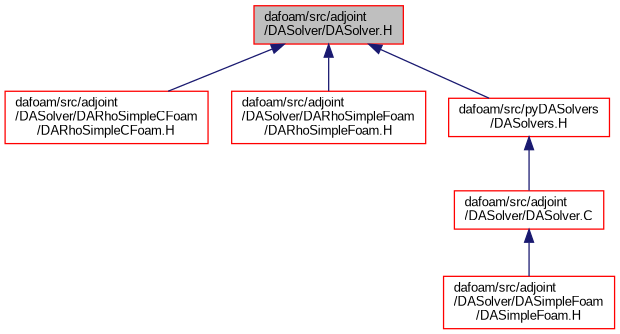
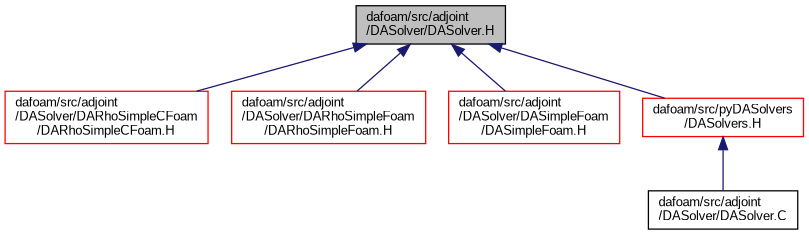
node "dafoam/src/adjoint /DASolver/DASolver.H": color red -> black
node "dafoam/src/adjoint /DASolver/DASolver.C": color red -> black
edge "dafoam/src/adjoint /DASolver/DASimpleFoam /DASimpleFoam.H" -> "dafoam/src/adjoint /DASolver/DASolver.C": now "dafoam/src/adjoint /DASolver/DASimpleFoam /DASimpleFoam.H" -> "dafoam/src/adjoint /DASolver/DASolver.H"
